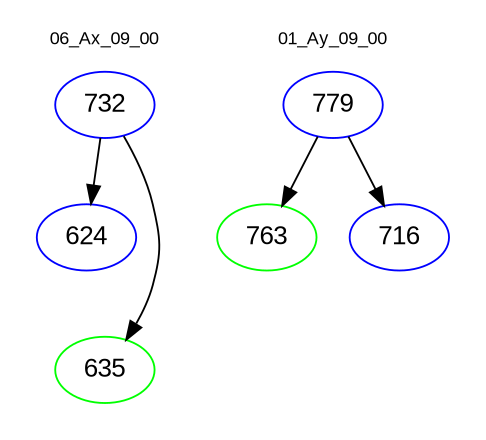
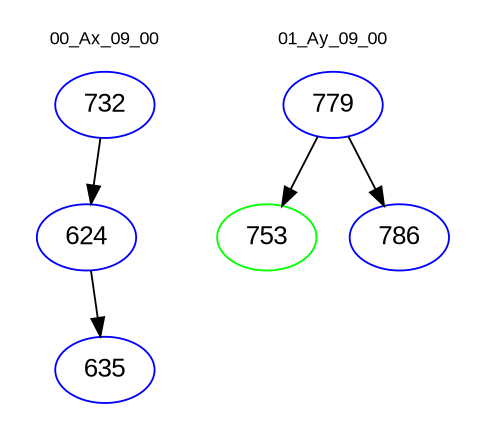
cluster "06_Ax_09_00": label "06_Ax_09_00" -> "00_Ax_09_00"
edge "732" -> "635": now "624" -> "635"
node "763": label "763" -> "753"
node "716": label "716" -> "786"
node "635": color green -> blue
